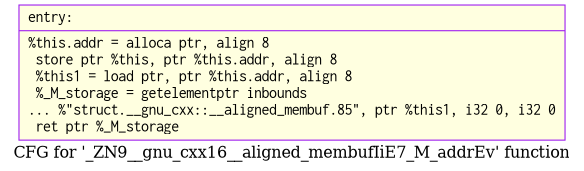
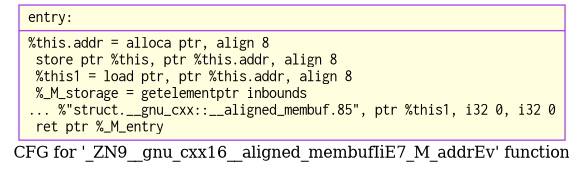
node "entry:": text "ret ptr %_M_storage" -> "ret ptr %_M_entry"
